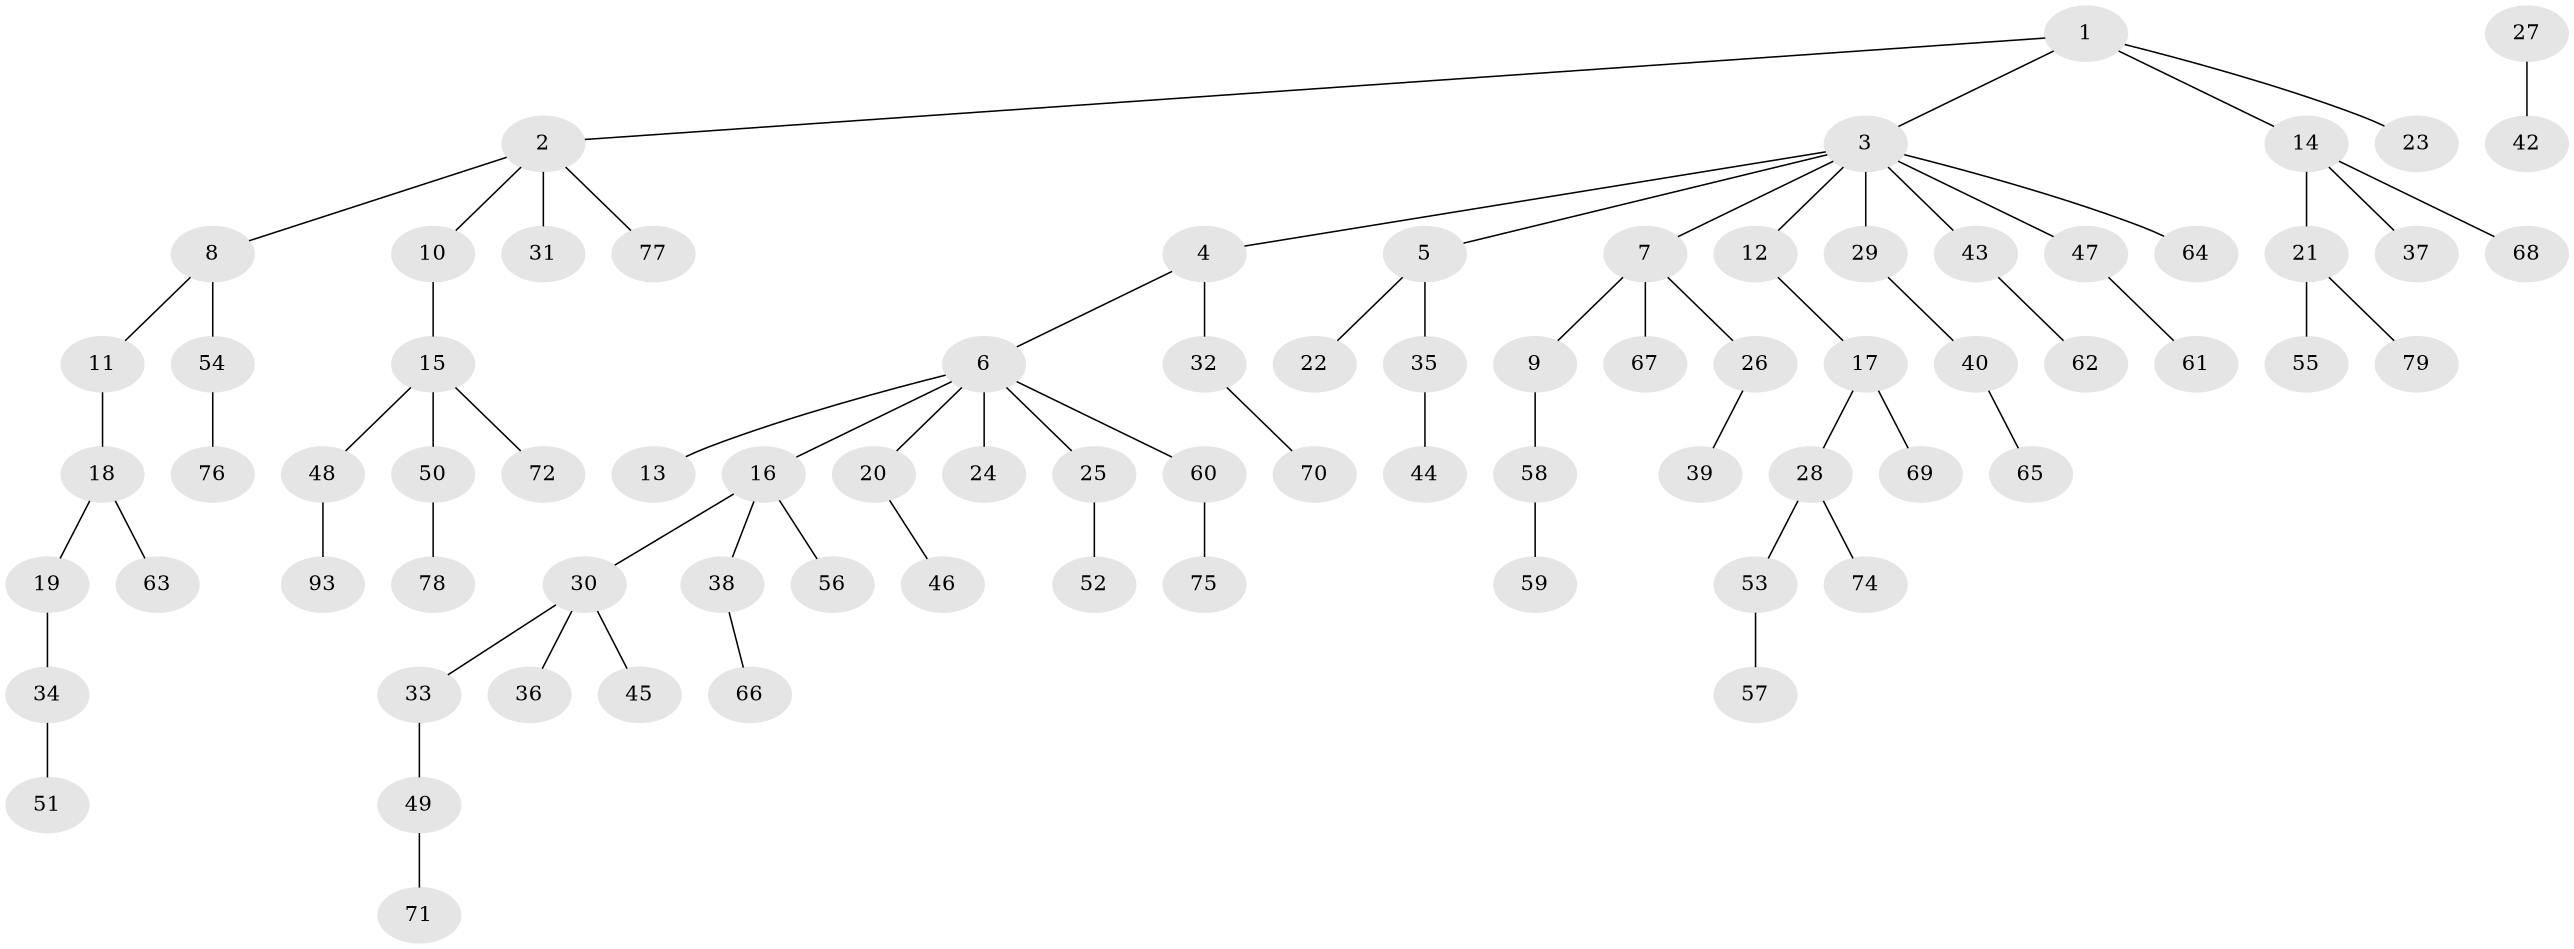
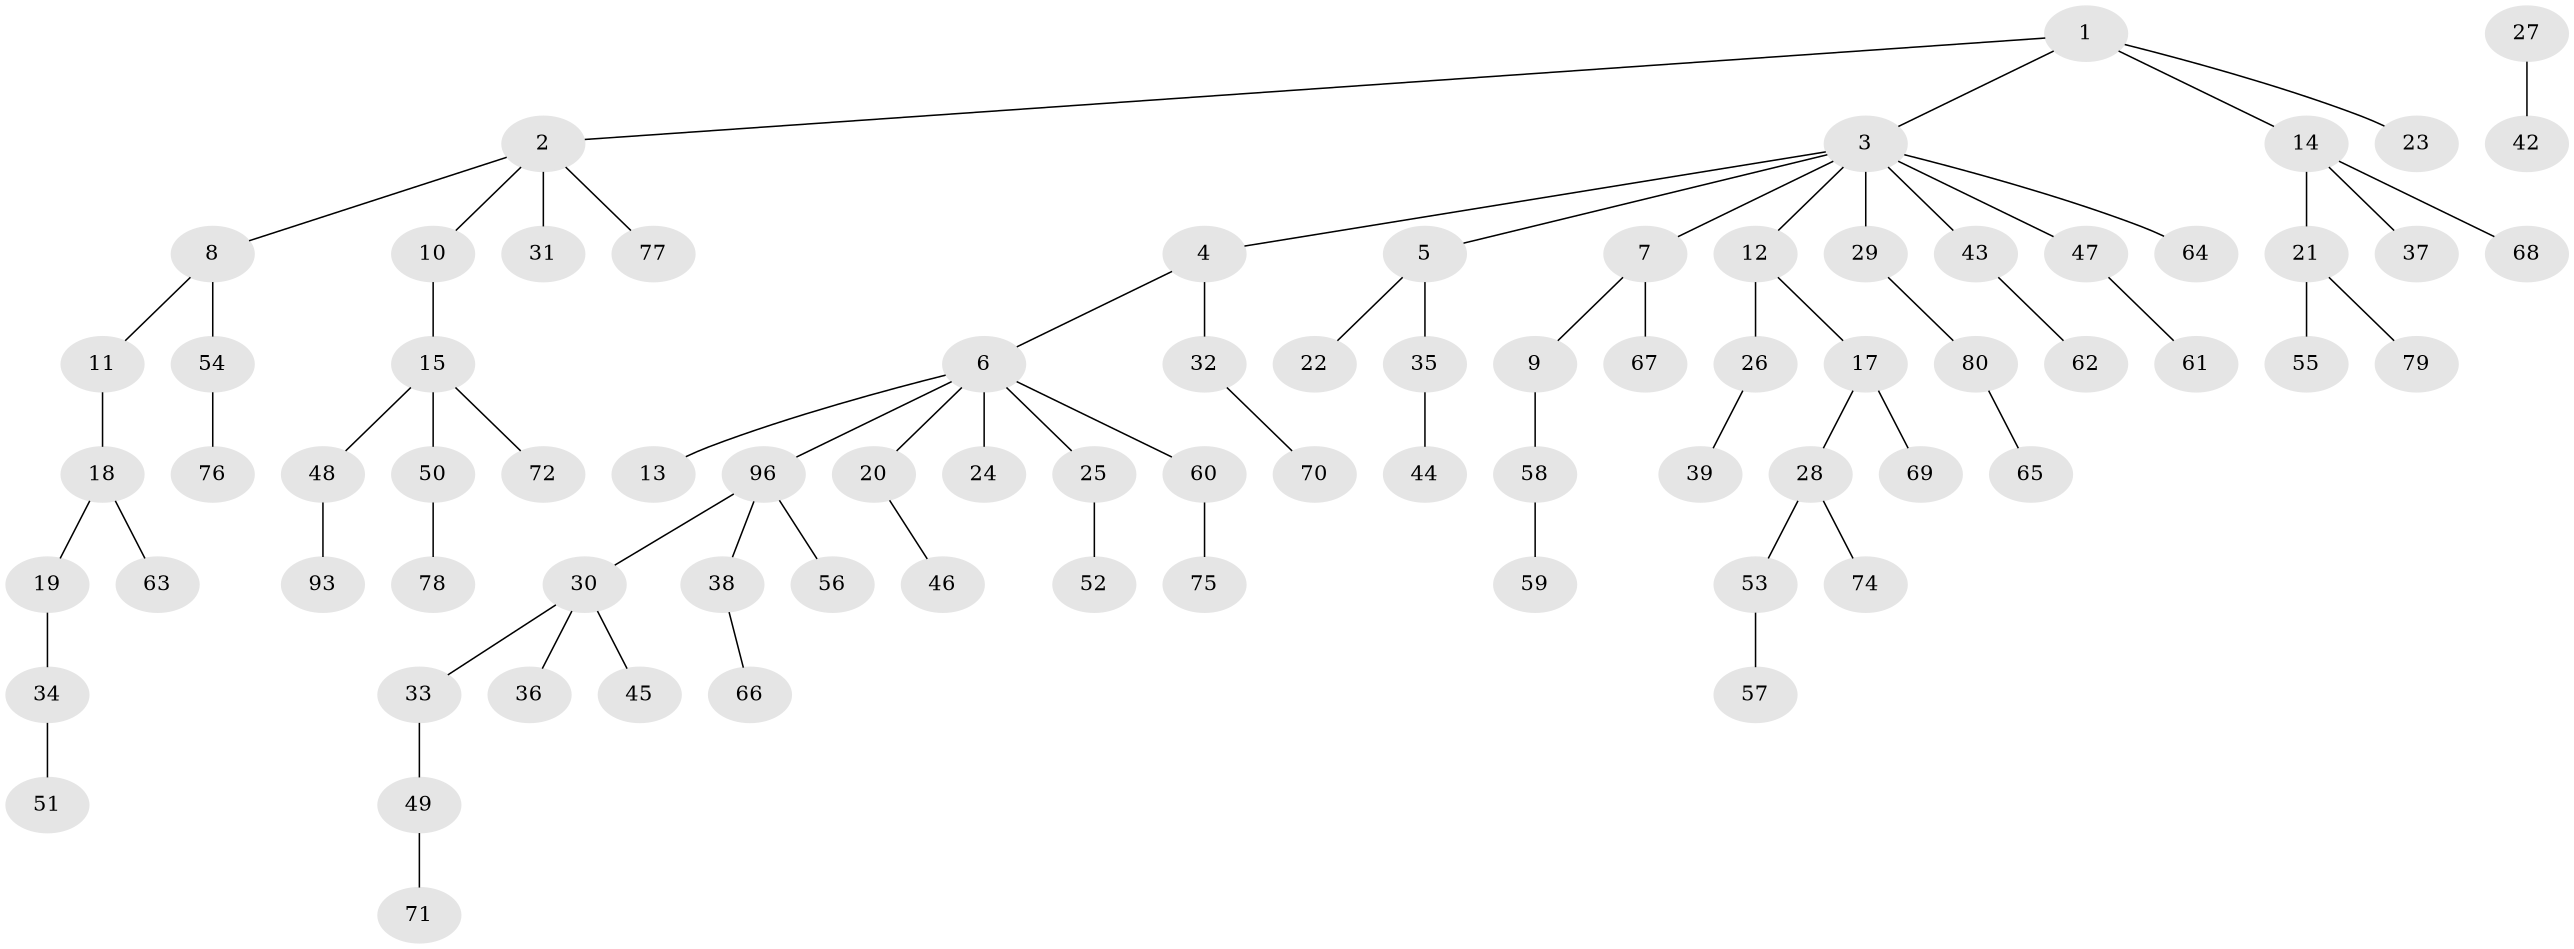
edge "7" -- "26": now "12" -- "26"
node "40": label "40" -> "80"
node "16": label "16" -> "96"
